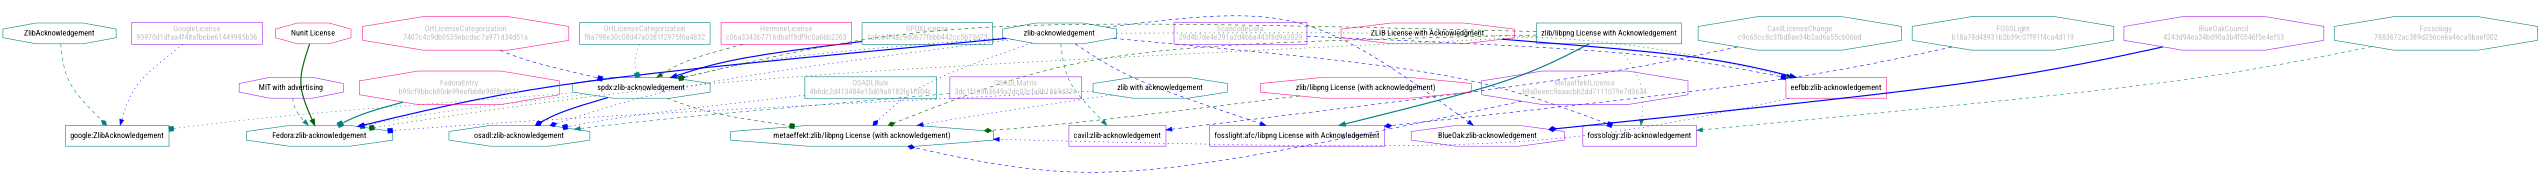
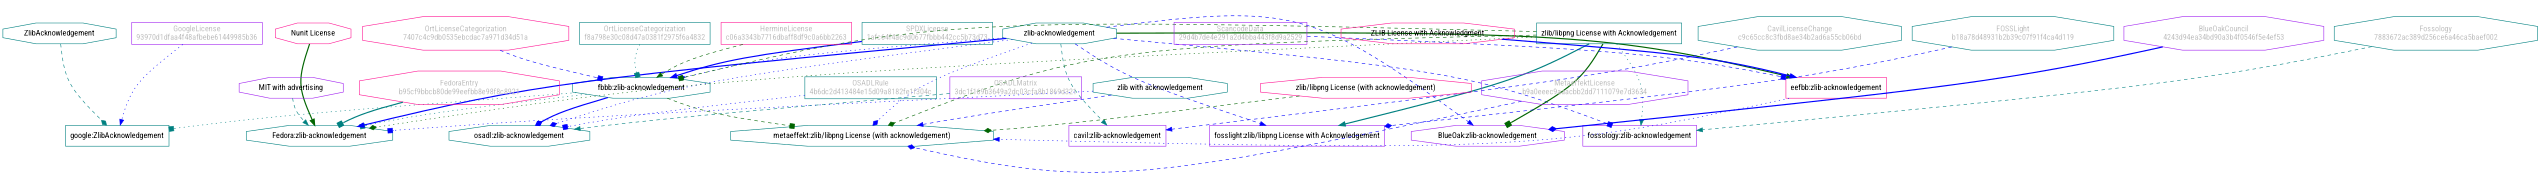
edge "zlib-acknowledgement" -> "eefbb:zlib-acknowledgement": style dotted -> bold
edge "zlib/libpng License with Acknowledgement" -> "Fedora:zlib-acknowledgement": arrowhead box -> diamond
node "spdx:zlib-acknowledgement": label "spdx:zlib-acknowledgement" -> "fbbb:zlib-acknowledgement"
edge "zlib/libpng License with Acknowledgement" -> "BlueOak:zlib-acknowledgement": added
edge "zlib with acknowledgement" -> "metaeffekt:zlib/libpng License (with acknowledgement)": style dotted -> dashed
node "fosslight:afc/libpng License with Acknowledgement": label "fosslight:afc/libpng License with Acknowledgement" -> "fosslight:zlib/libpng License with Acknowledgement"
